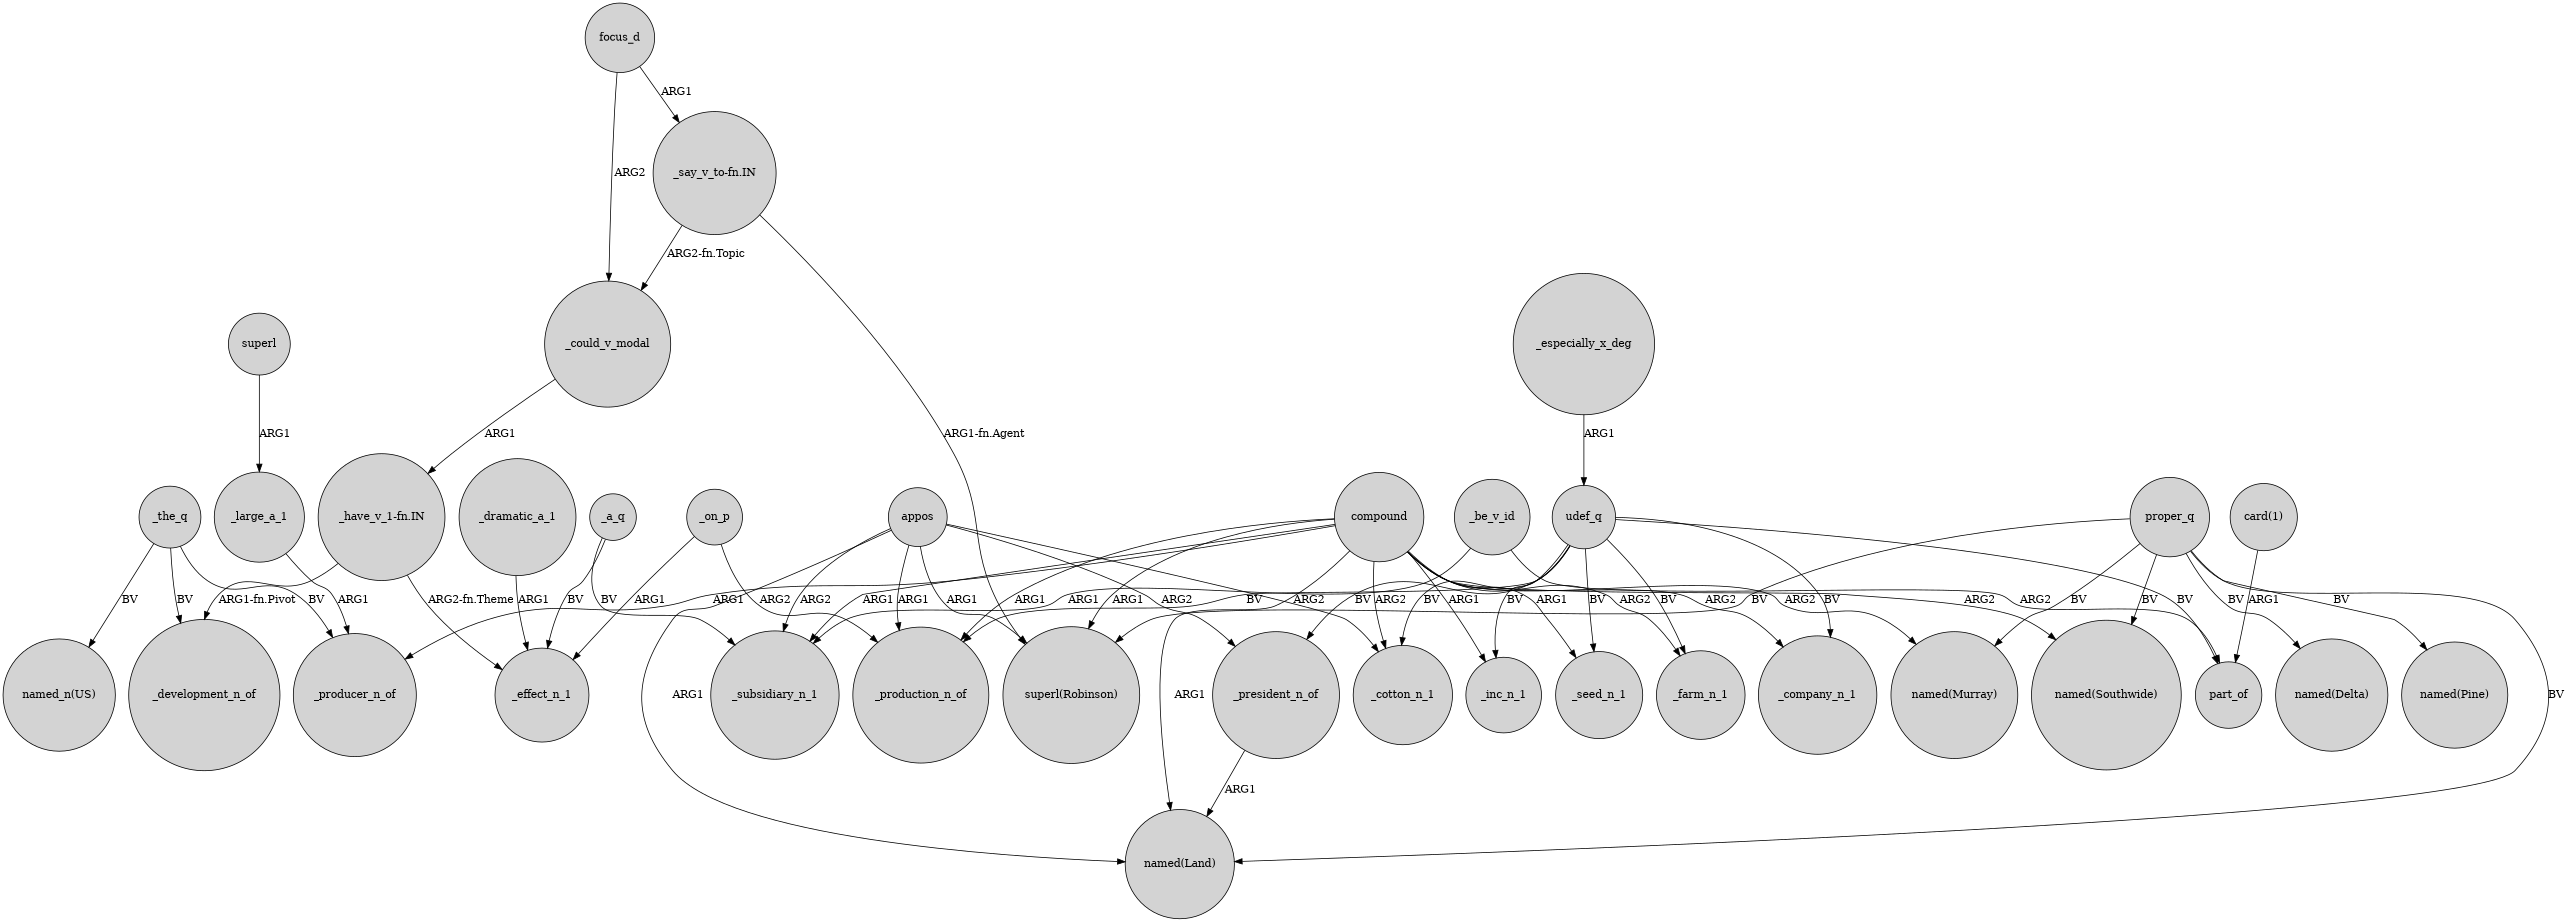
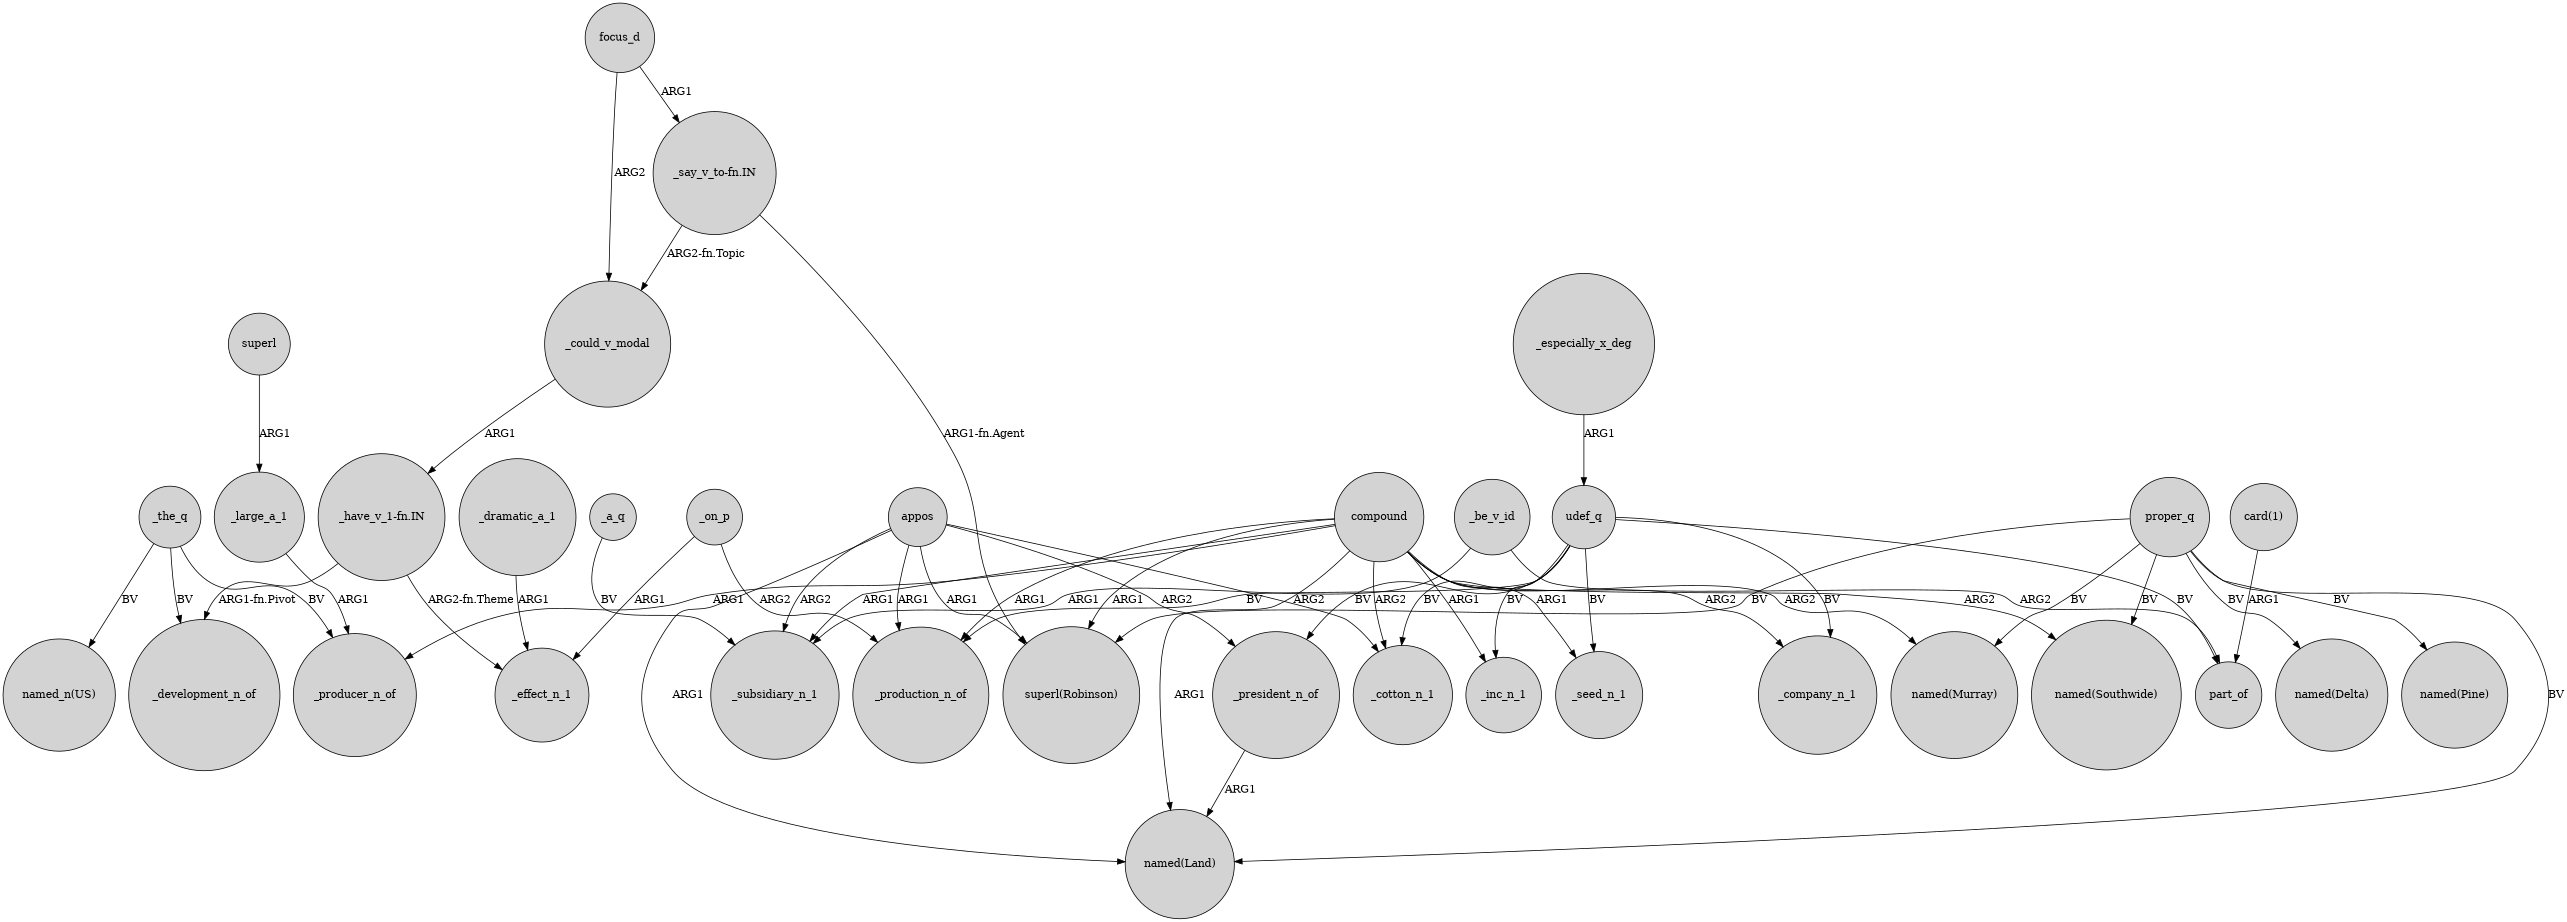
edge "_a_q" -> "_effect_n_1": removed, label "BV"
node "_farm_n_1": removed
